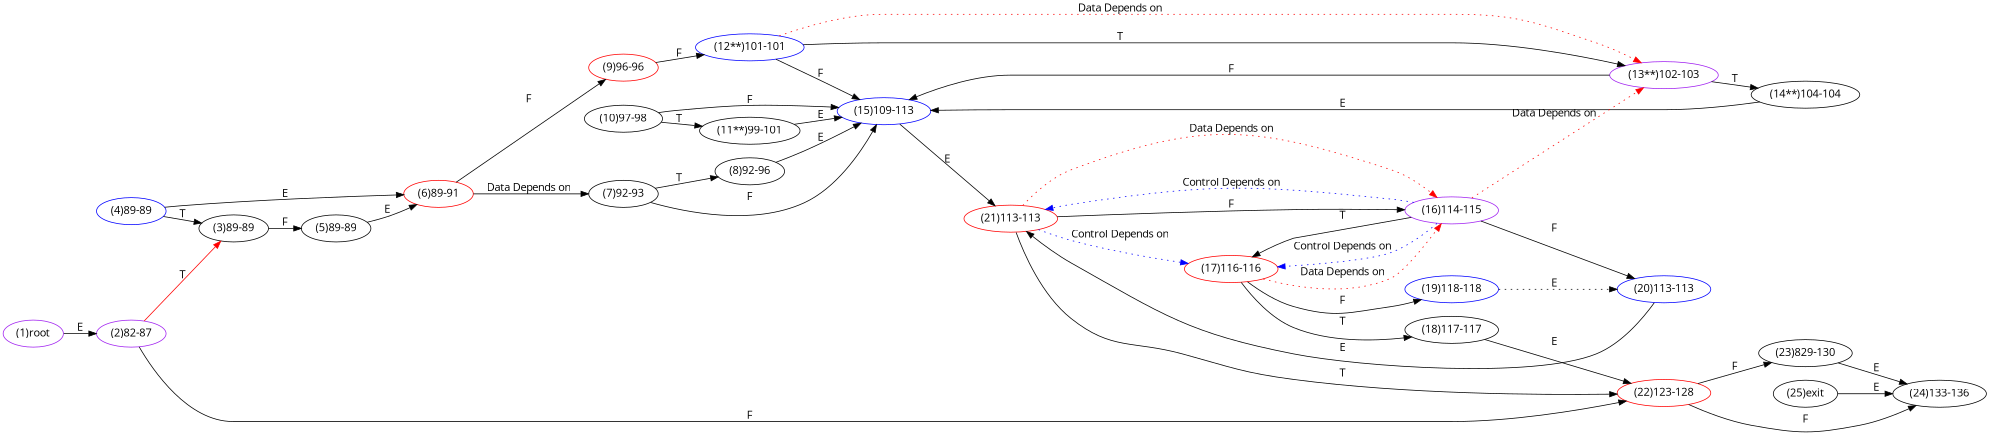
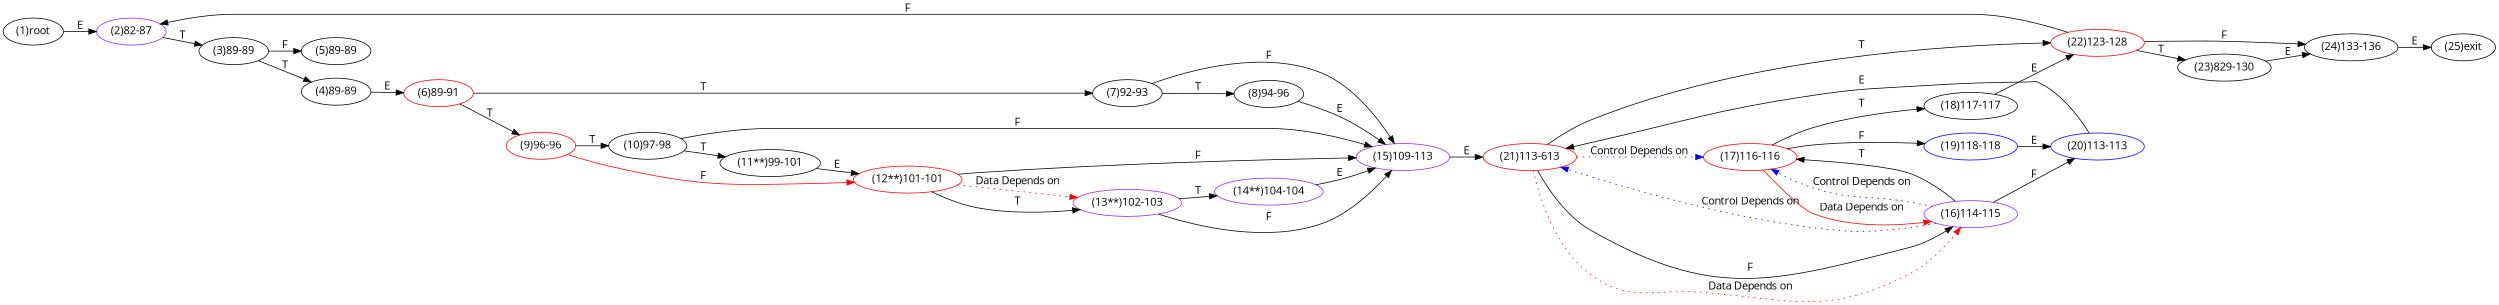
node "(12**)101-101": color blue -> red
edge "(9)96-96" -> "(12**)101-101": color black -> red
node "(14**)104-104": color black -> purple
edge "(6)89-91" -> "(9)96-96": label "F" -> "T"
node "(15)109-113": color blue -> purple
edge "(11**)99-101" -> "(15)109-113": now "(11**)99-101" -> "(12**)101-101"
edge "(16)114-115" -> "(13**)102-103": removed, label "Data Depends on"
edge "(9)96-96" -> "(10)97-98": added, label "T"
node "(8)92-96": label "(8)92-96" -> "(8)94-96"
edge "(6)89-91" -> "(7)92-93": label "Data Depends on" -> "T"
node "(4)89-89": color blue -> black
edge "(5)89-89" -> "(6)89-91": removed, label "E"
edge "(4)89-89" -> "(3)89-89": reversed
node "(21)113-113": label "(21)113-113" -> "(21)113-613"
edge "(2)82-87" -> "(3)89-89": color red -> black
edge "(17)116-116" -> "(16)114-115": style dotted -> solid
edge "(19)118-118" -> "(20)113-113": style dotted -> solid
node "(1)root": color purple -> black
edge "(22)123-128" -> "(23)829-130": label "F" -> "T"
edge "(25)exit" -> "(24)133-136": reversed
edge "(2)82-87" -> "(22)123-128": reversed
